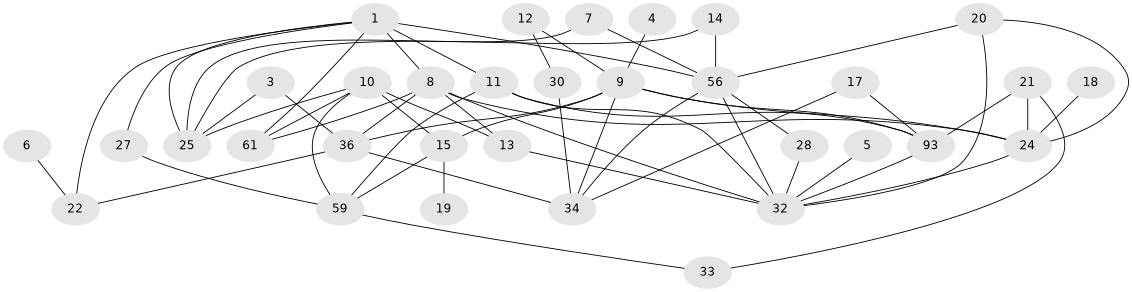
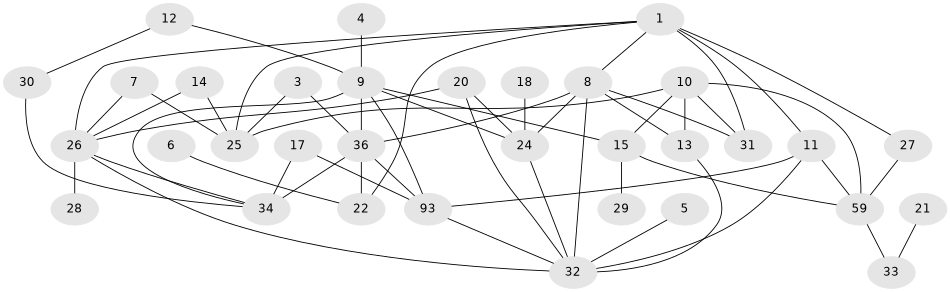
node "56": label "56" -> "26"
edge "21" -- "24": removed
edge "21" -- "93": now "36" -- "93"
node "61": label "61" -> "31"
edge "28" -- "32": removed
node "19": label "19" -> "29"
